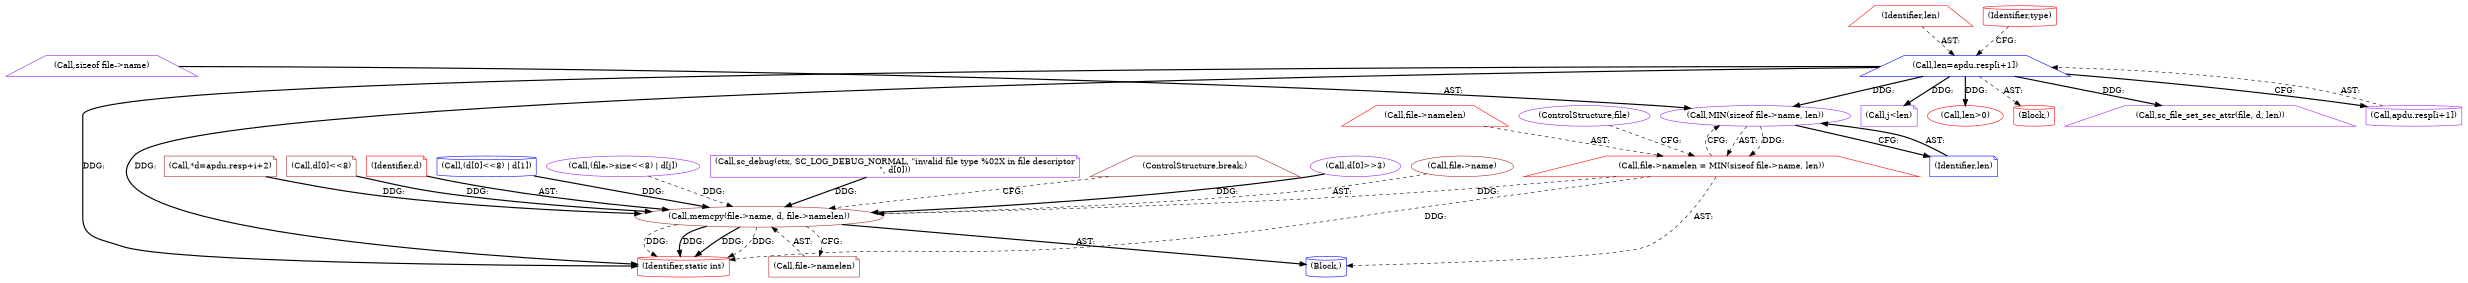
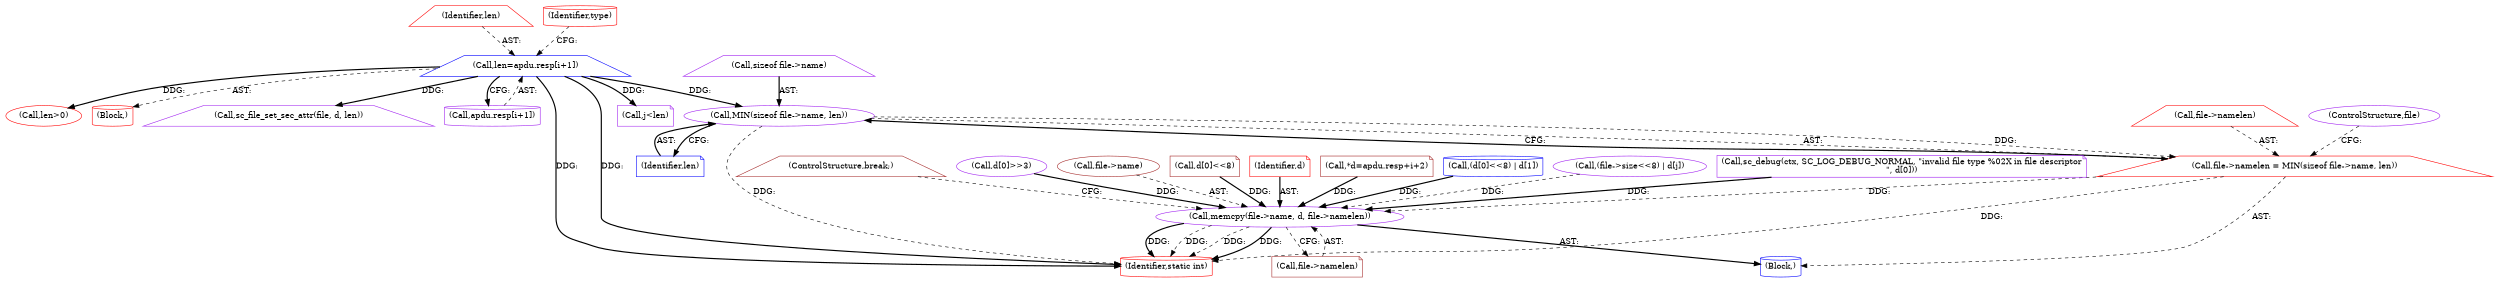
edge "(Call,file->namelen = MIN(sizeof file->name, len))" -> "(Call,MIN(sizeof file->name, len))": style dashed -> bold
node "(Call,memcpy(file->name, d, file->namelen))": color brown -> purple
edge "(Call,MIN(sizeof file->name, len))" -> "(Identifier,static int)": added, label "DDG:"
